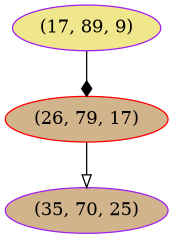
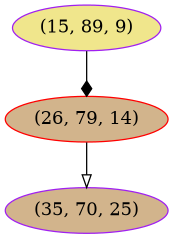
node "(17, 89, 9)": label "(17, 89, 9)" -> "(15, 89, 9)"
node "(26, 79, 17)": label "(26, 79, 17)" -> "(26, 79, 14)"
